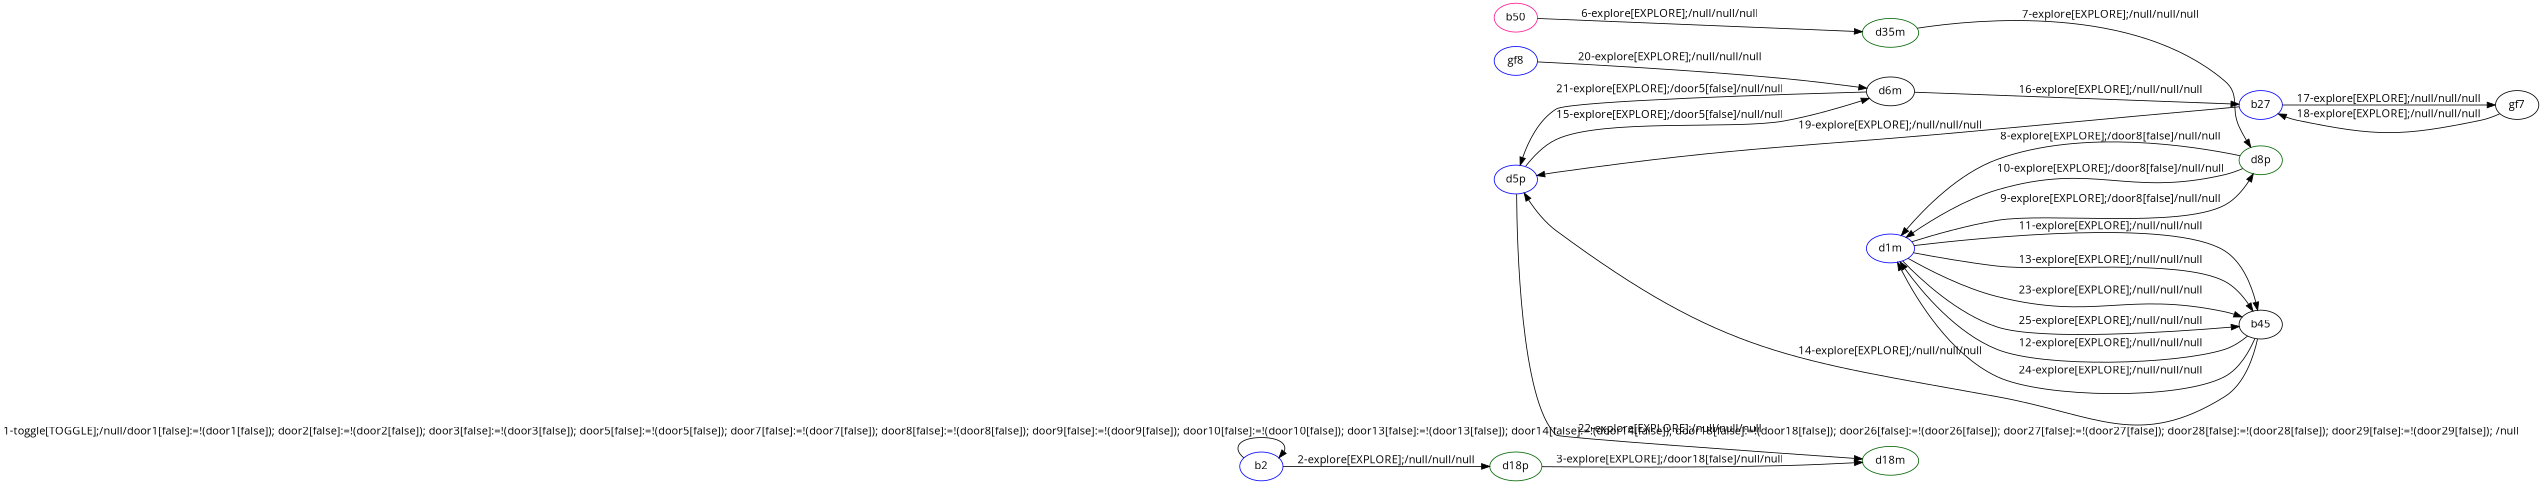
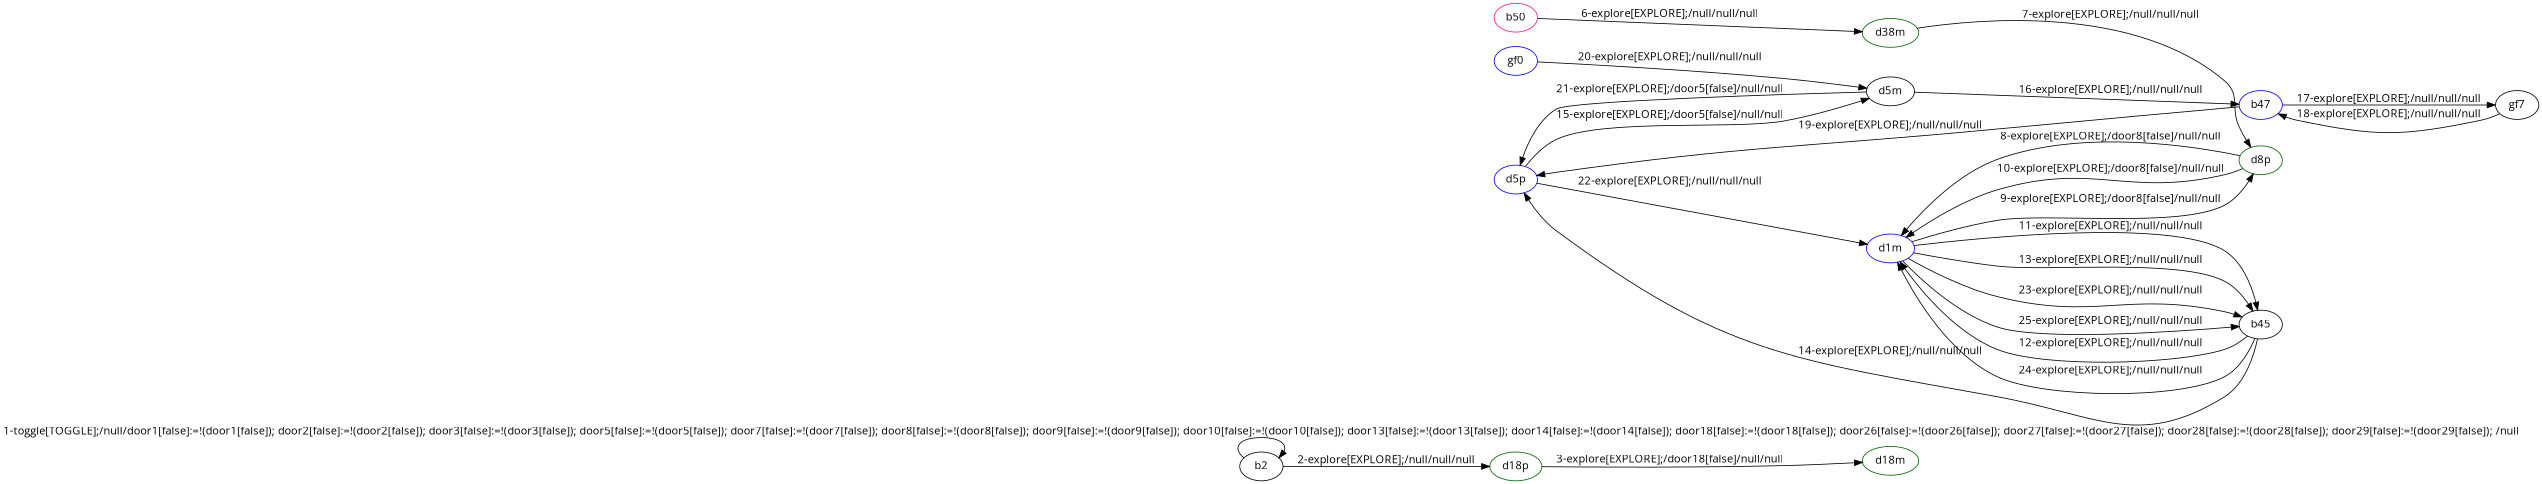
node "d35m": label "d35m" -> "d38m"
node "gf8": label "gf8" -> "gf0"
node "d6m": label "d6m" -> "d5m"
node "b27": label "b27" -> "b47"
edge "d5p" -> "d18m": now "d5p" -> "d1m"
node "b2": color blue -> black
